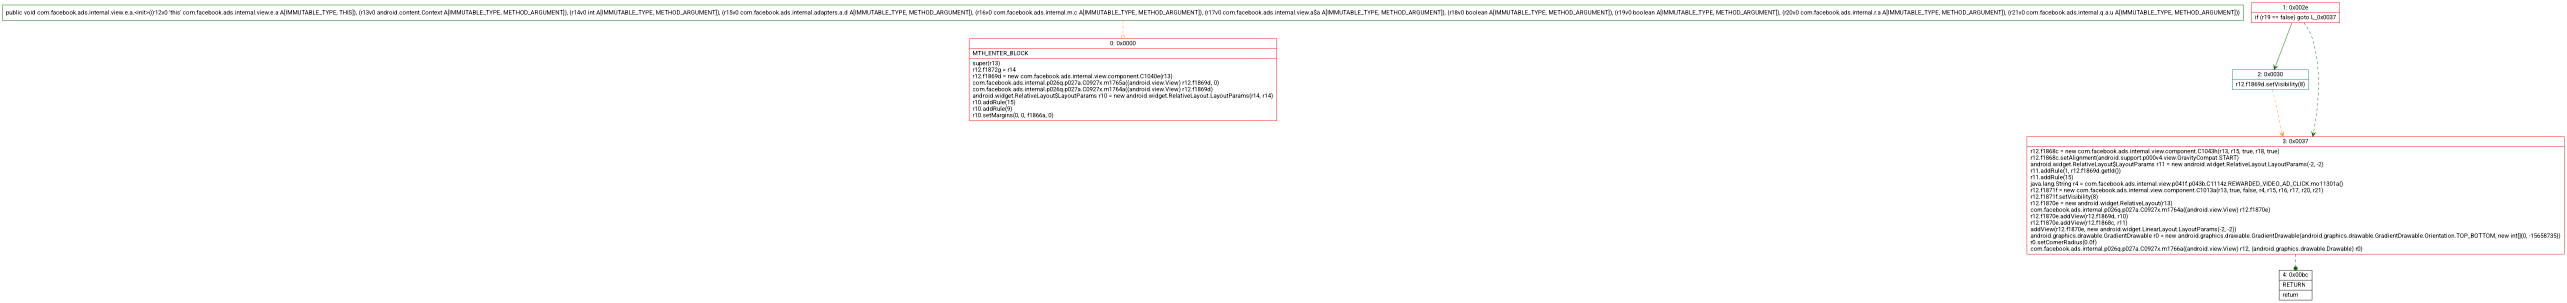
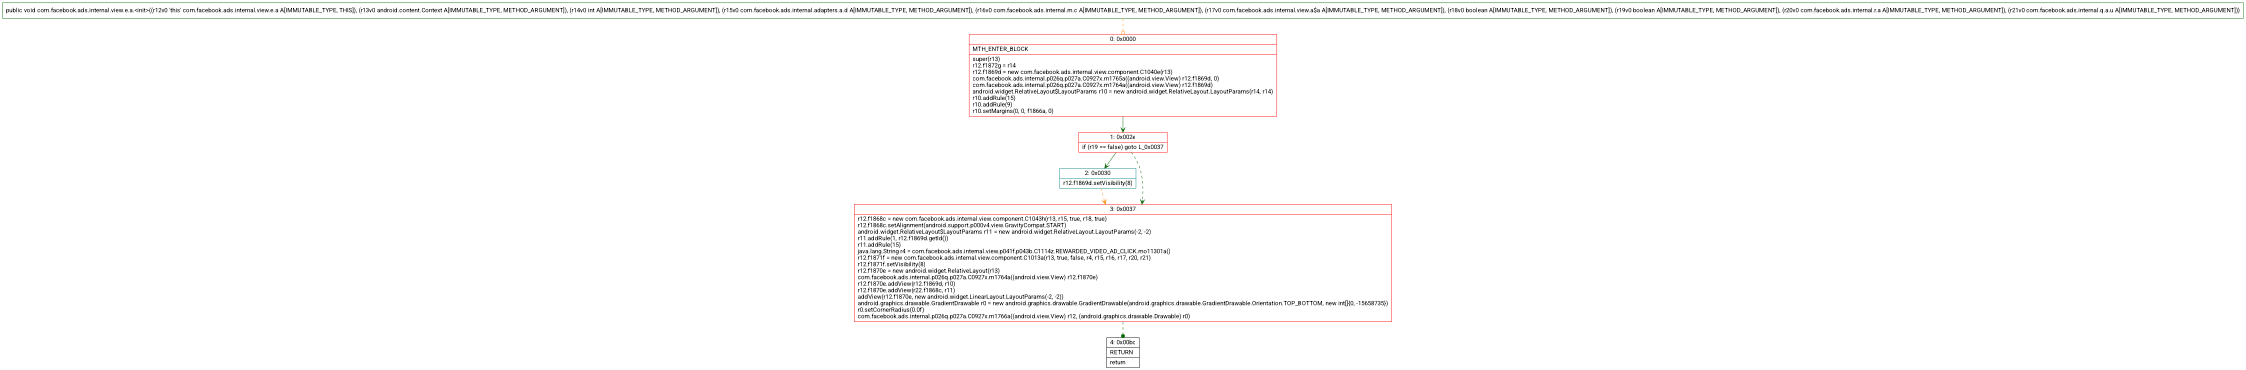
edge "0: 0x0000" -> "1: 0x002e": added
node "3: 0x0037": text "r12.f1870e.addView(r12.f1868c, r11)" -> "r12.f1870e.addView(r22.f1868c, r11)"
